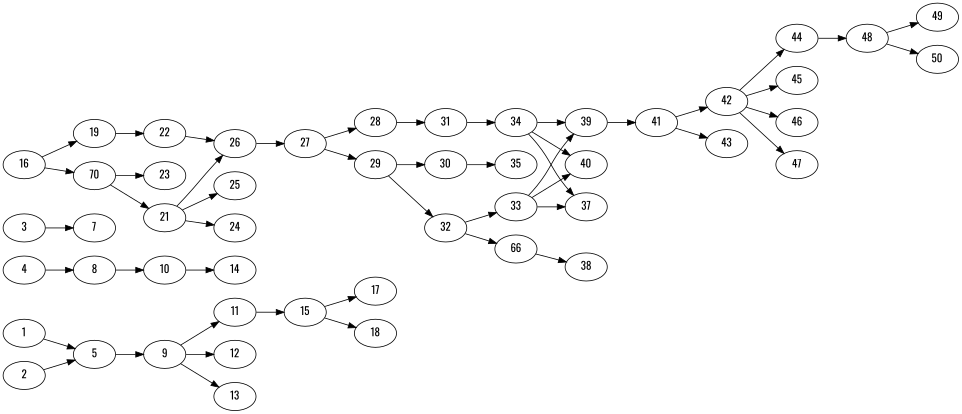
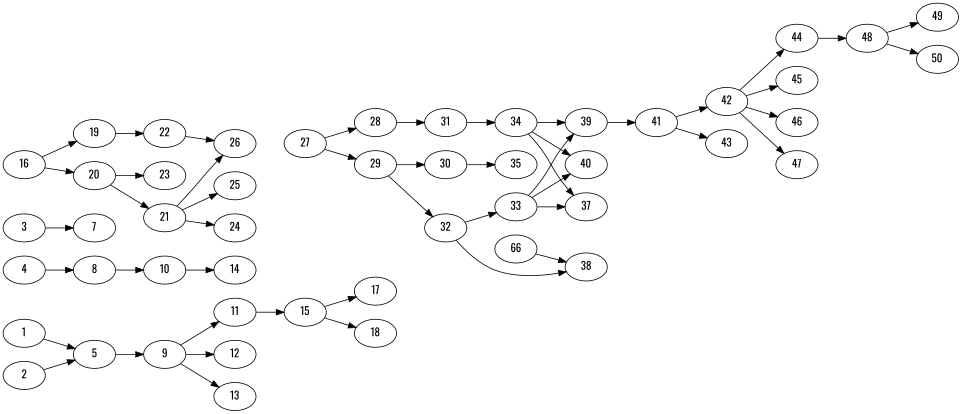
edge "26" -> "27": removed
node "70": label "70" -> "20"
edge "32" -> "66": now "32" -> "38"
